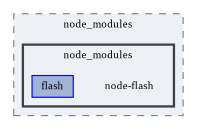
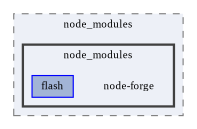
node "node-flash": label "node-flash" -> "node-forge"
